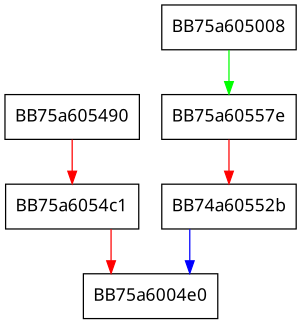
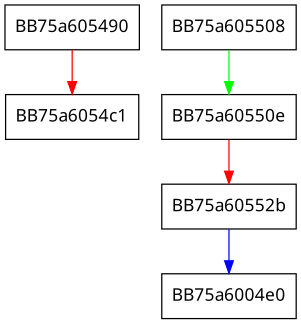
node "BB75a605008": label "BB75a605008" -> "BB75a605508"
node "BB75a60557e": label "BB75a60557e" -> "BB75a60550e"
node "BB74a60552b": label "BB74a60552b" -> "BB75a60552b"
edge "BB75a6054c1" -> "BB75a6004e0": removed
